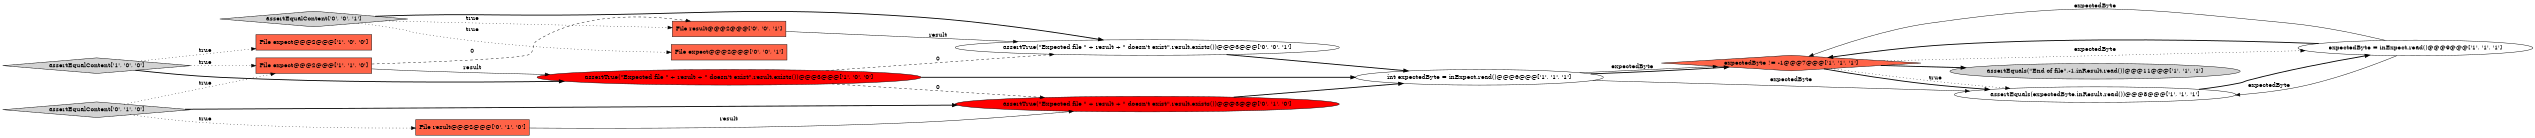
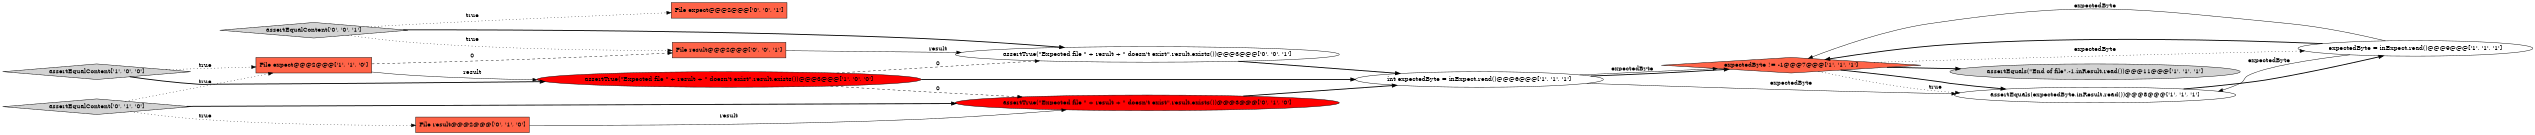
node "File expect@@@2@@@['1', '0', '0']": removed
